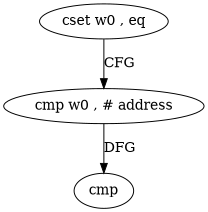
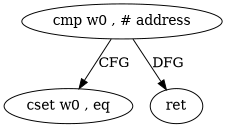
edge "cset w0 , eq" -> "cmp w0 , # address": reversed
node "cmp": label "cmp" -> "ret"
